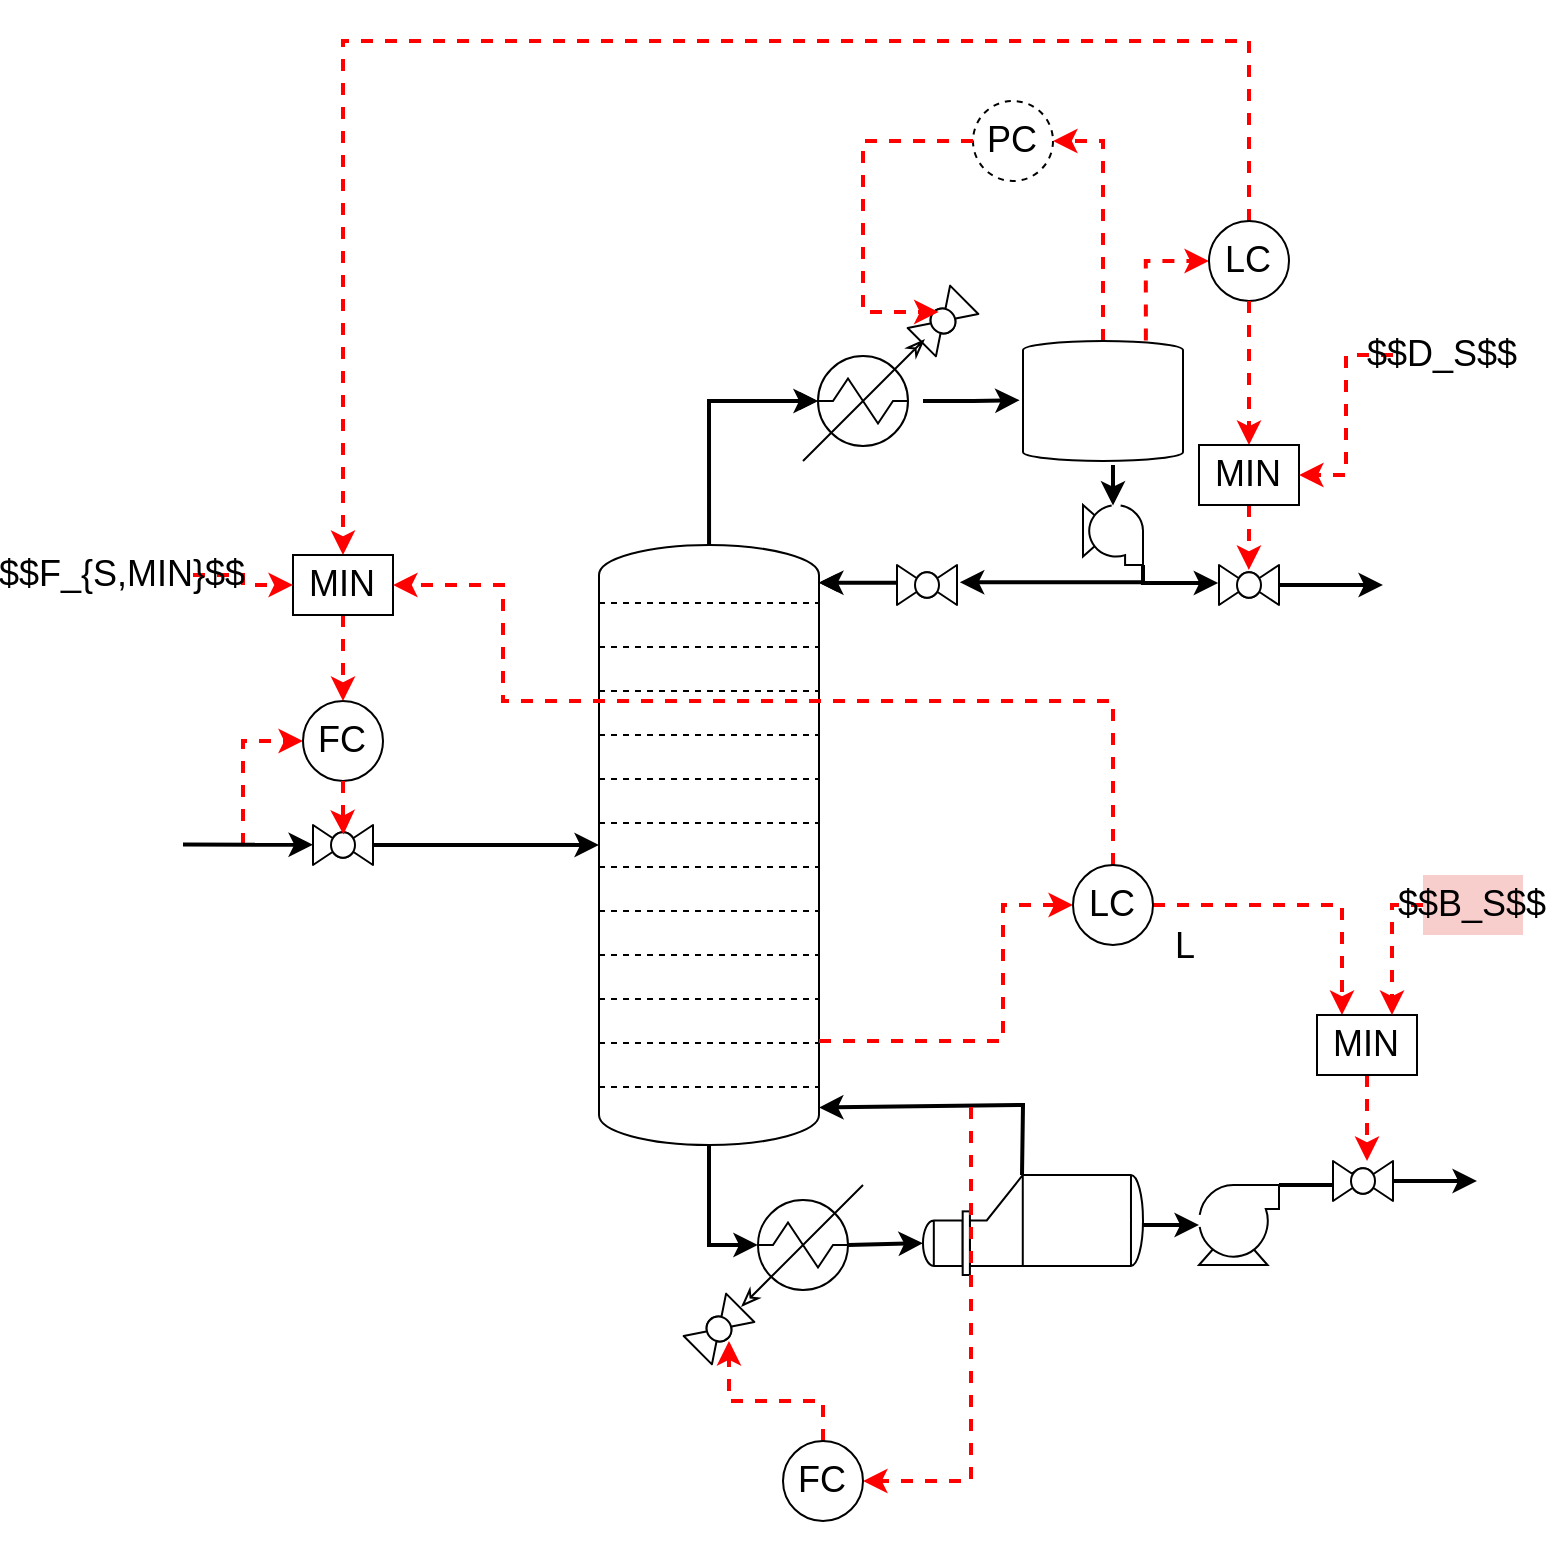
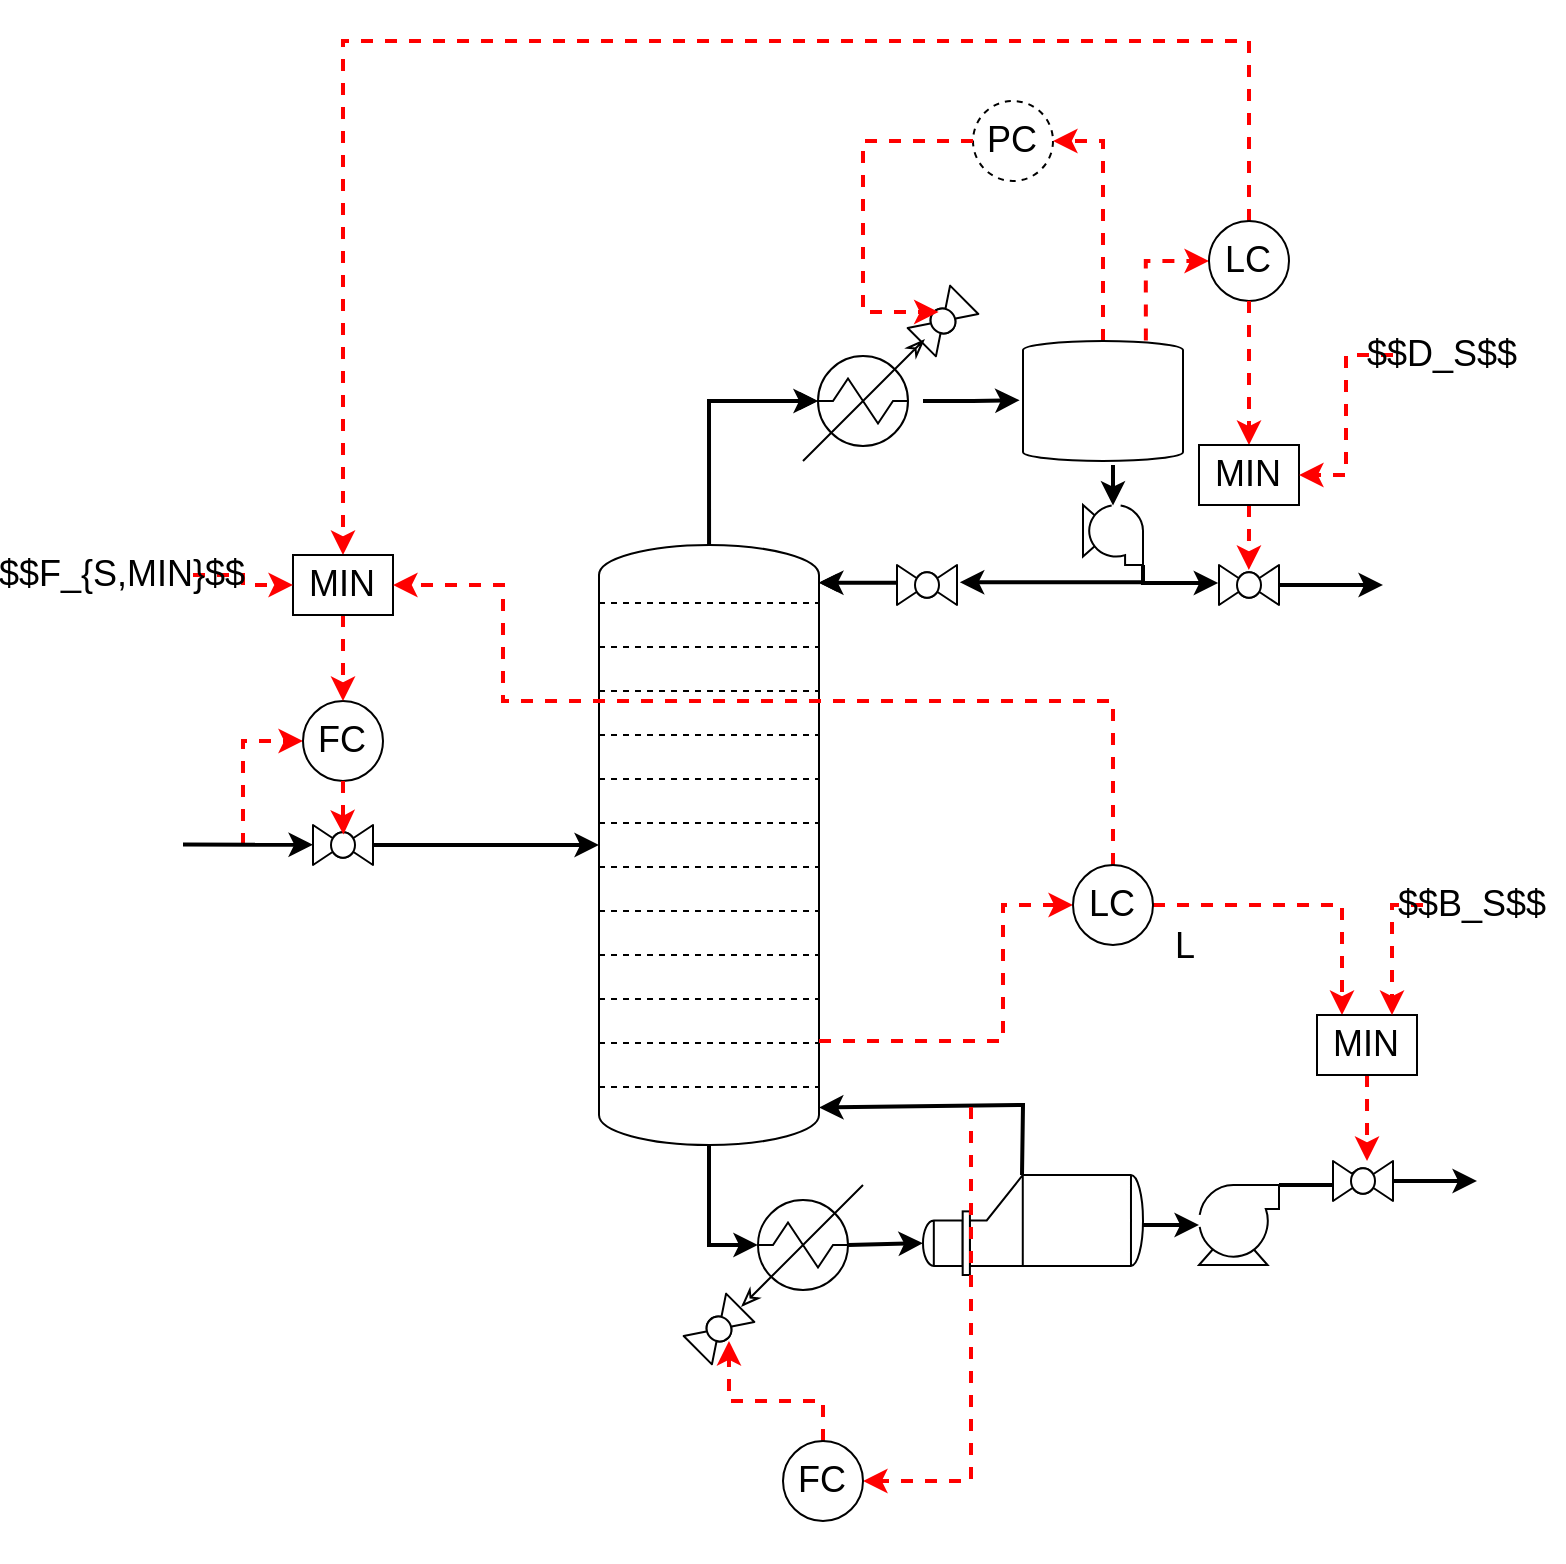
node "$$B_S$$": fillcolor #f8cecc -> #ffffff
